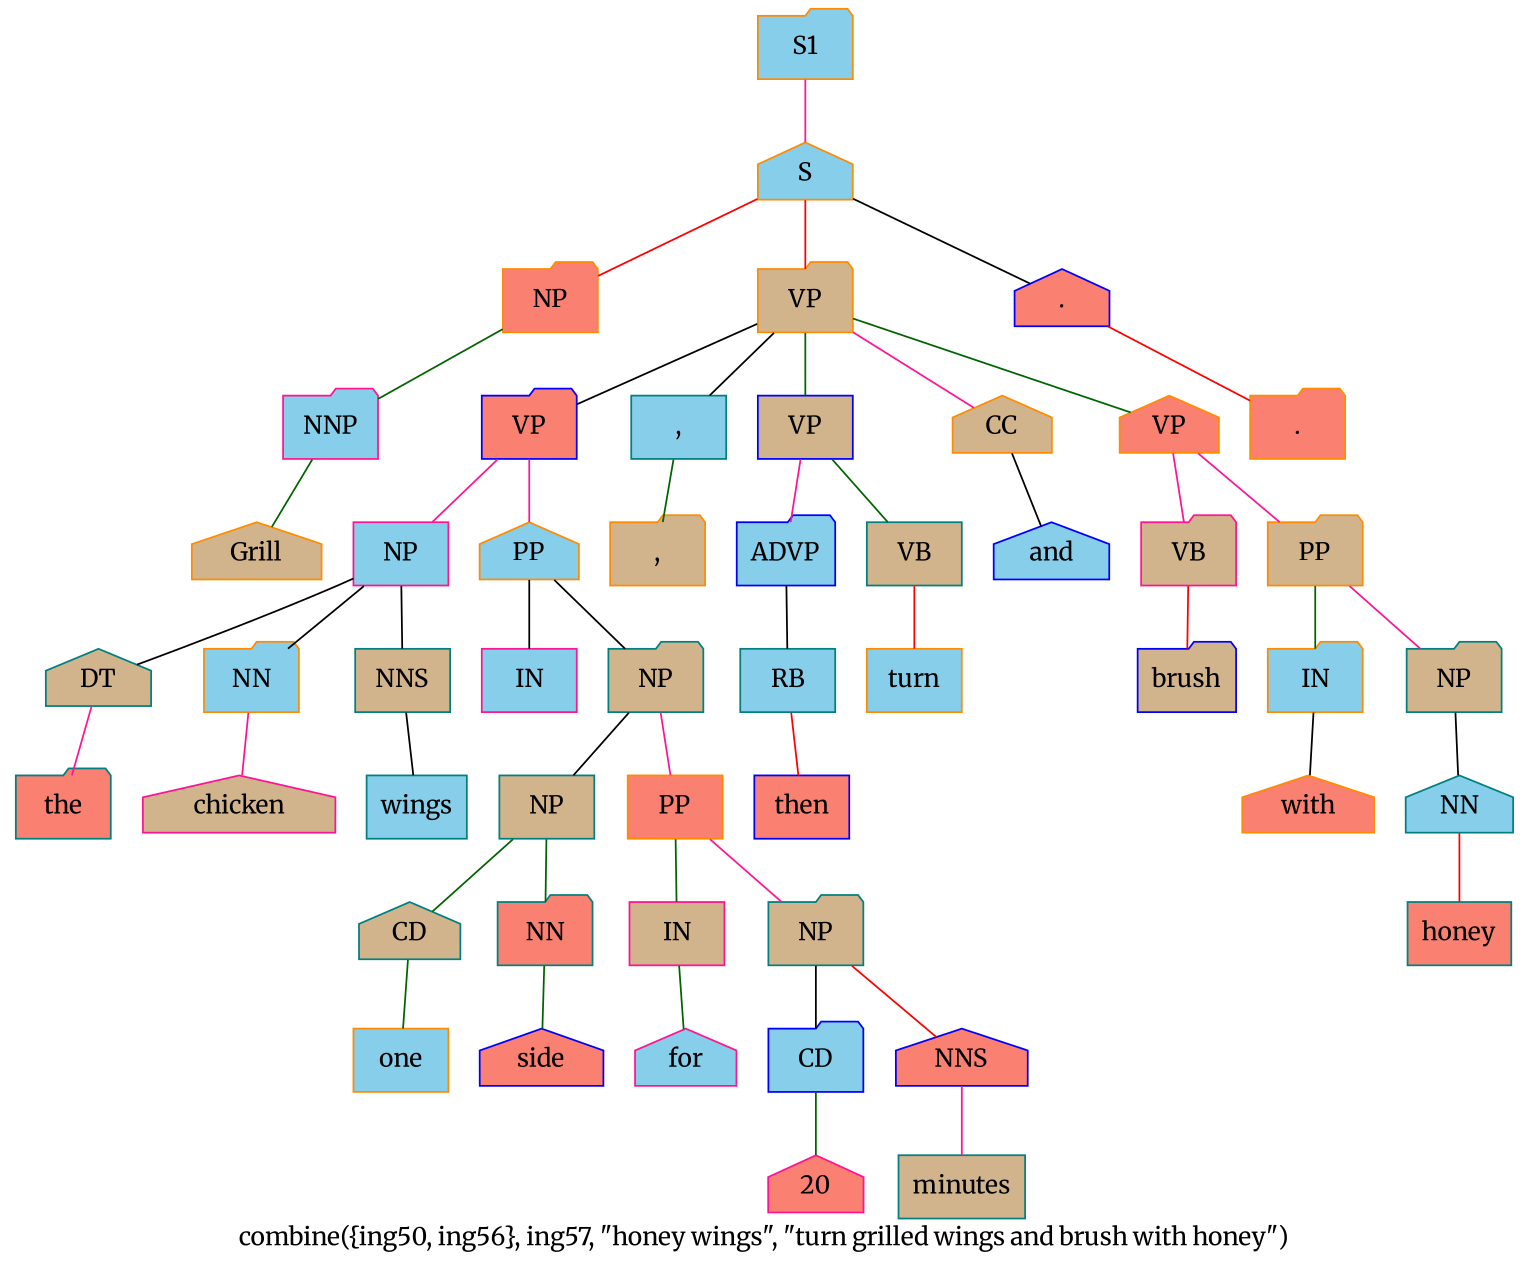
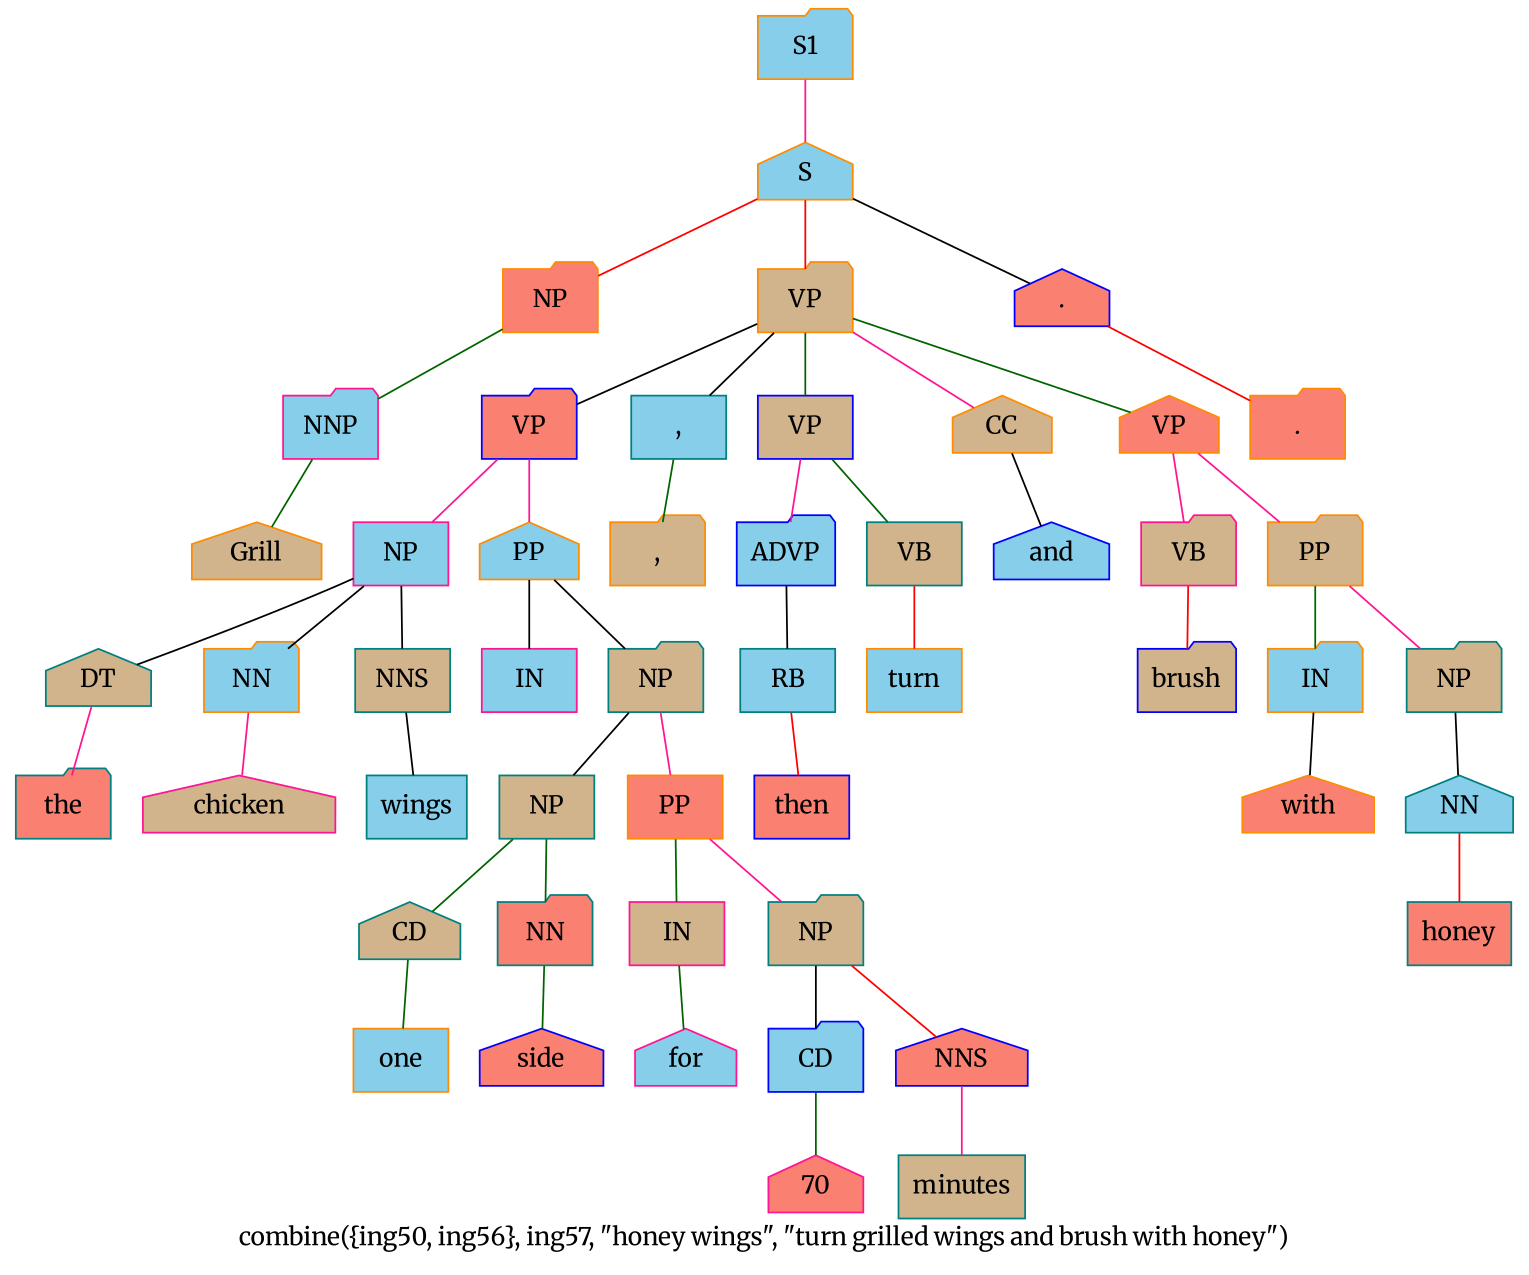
node "20": label "20" -> "70"
